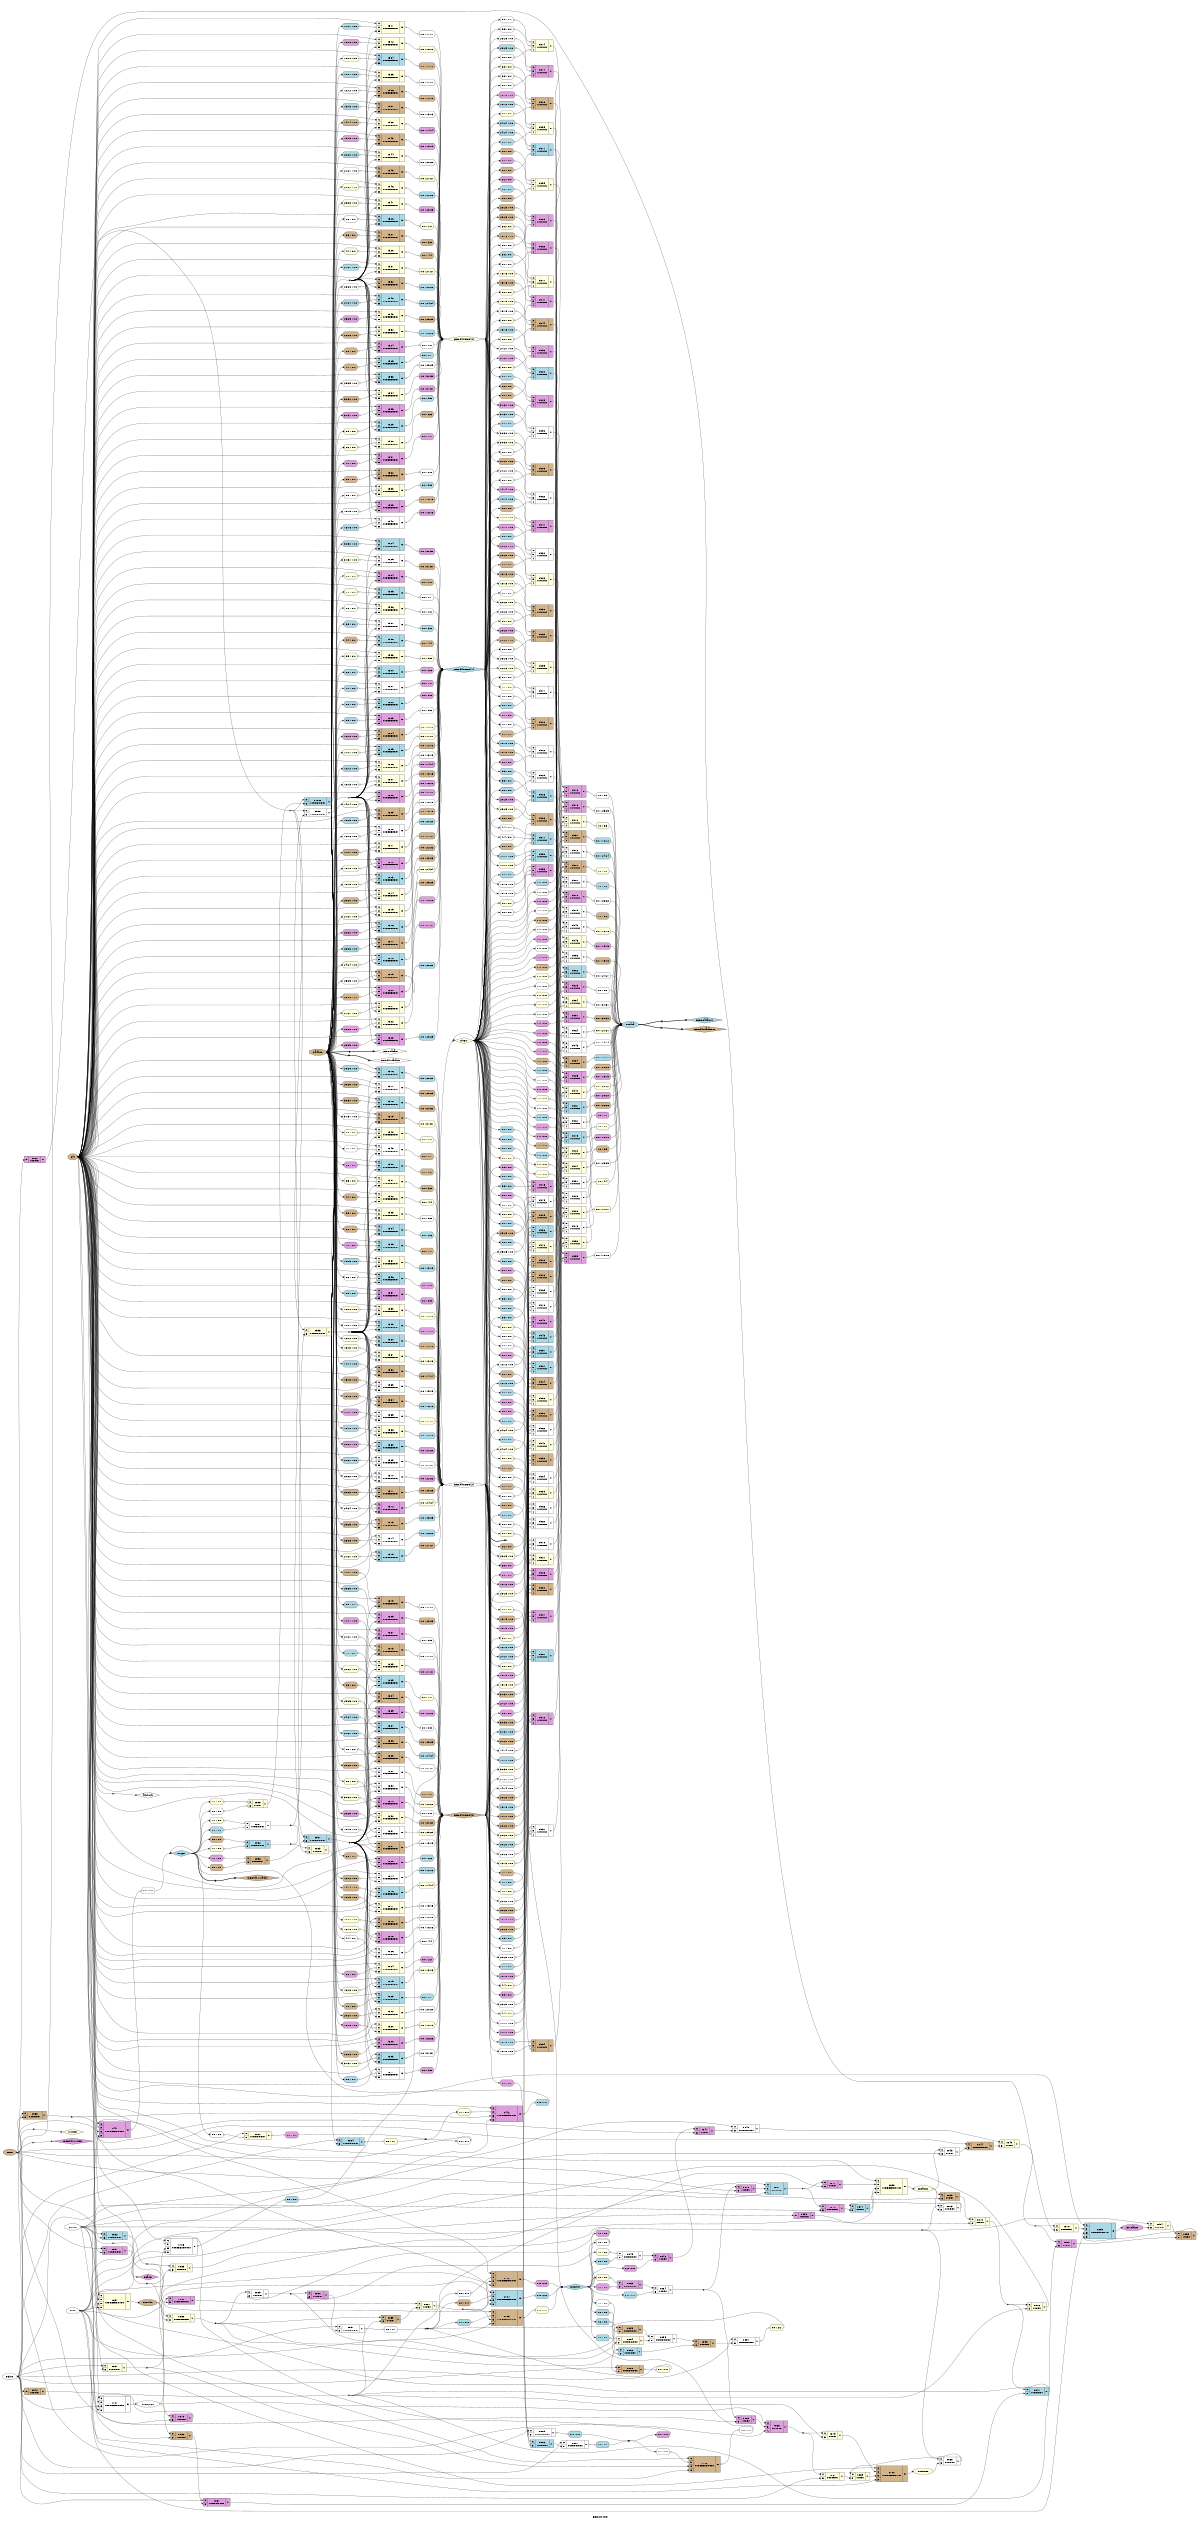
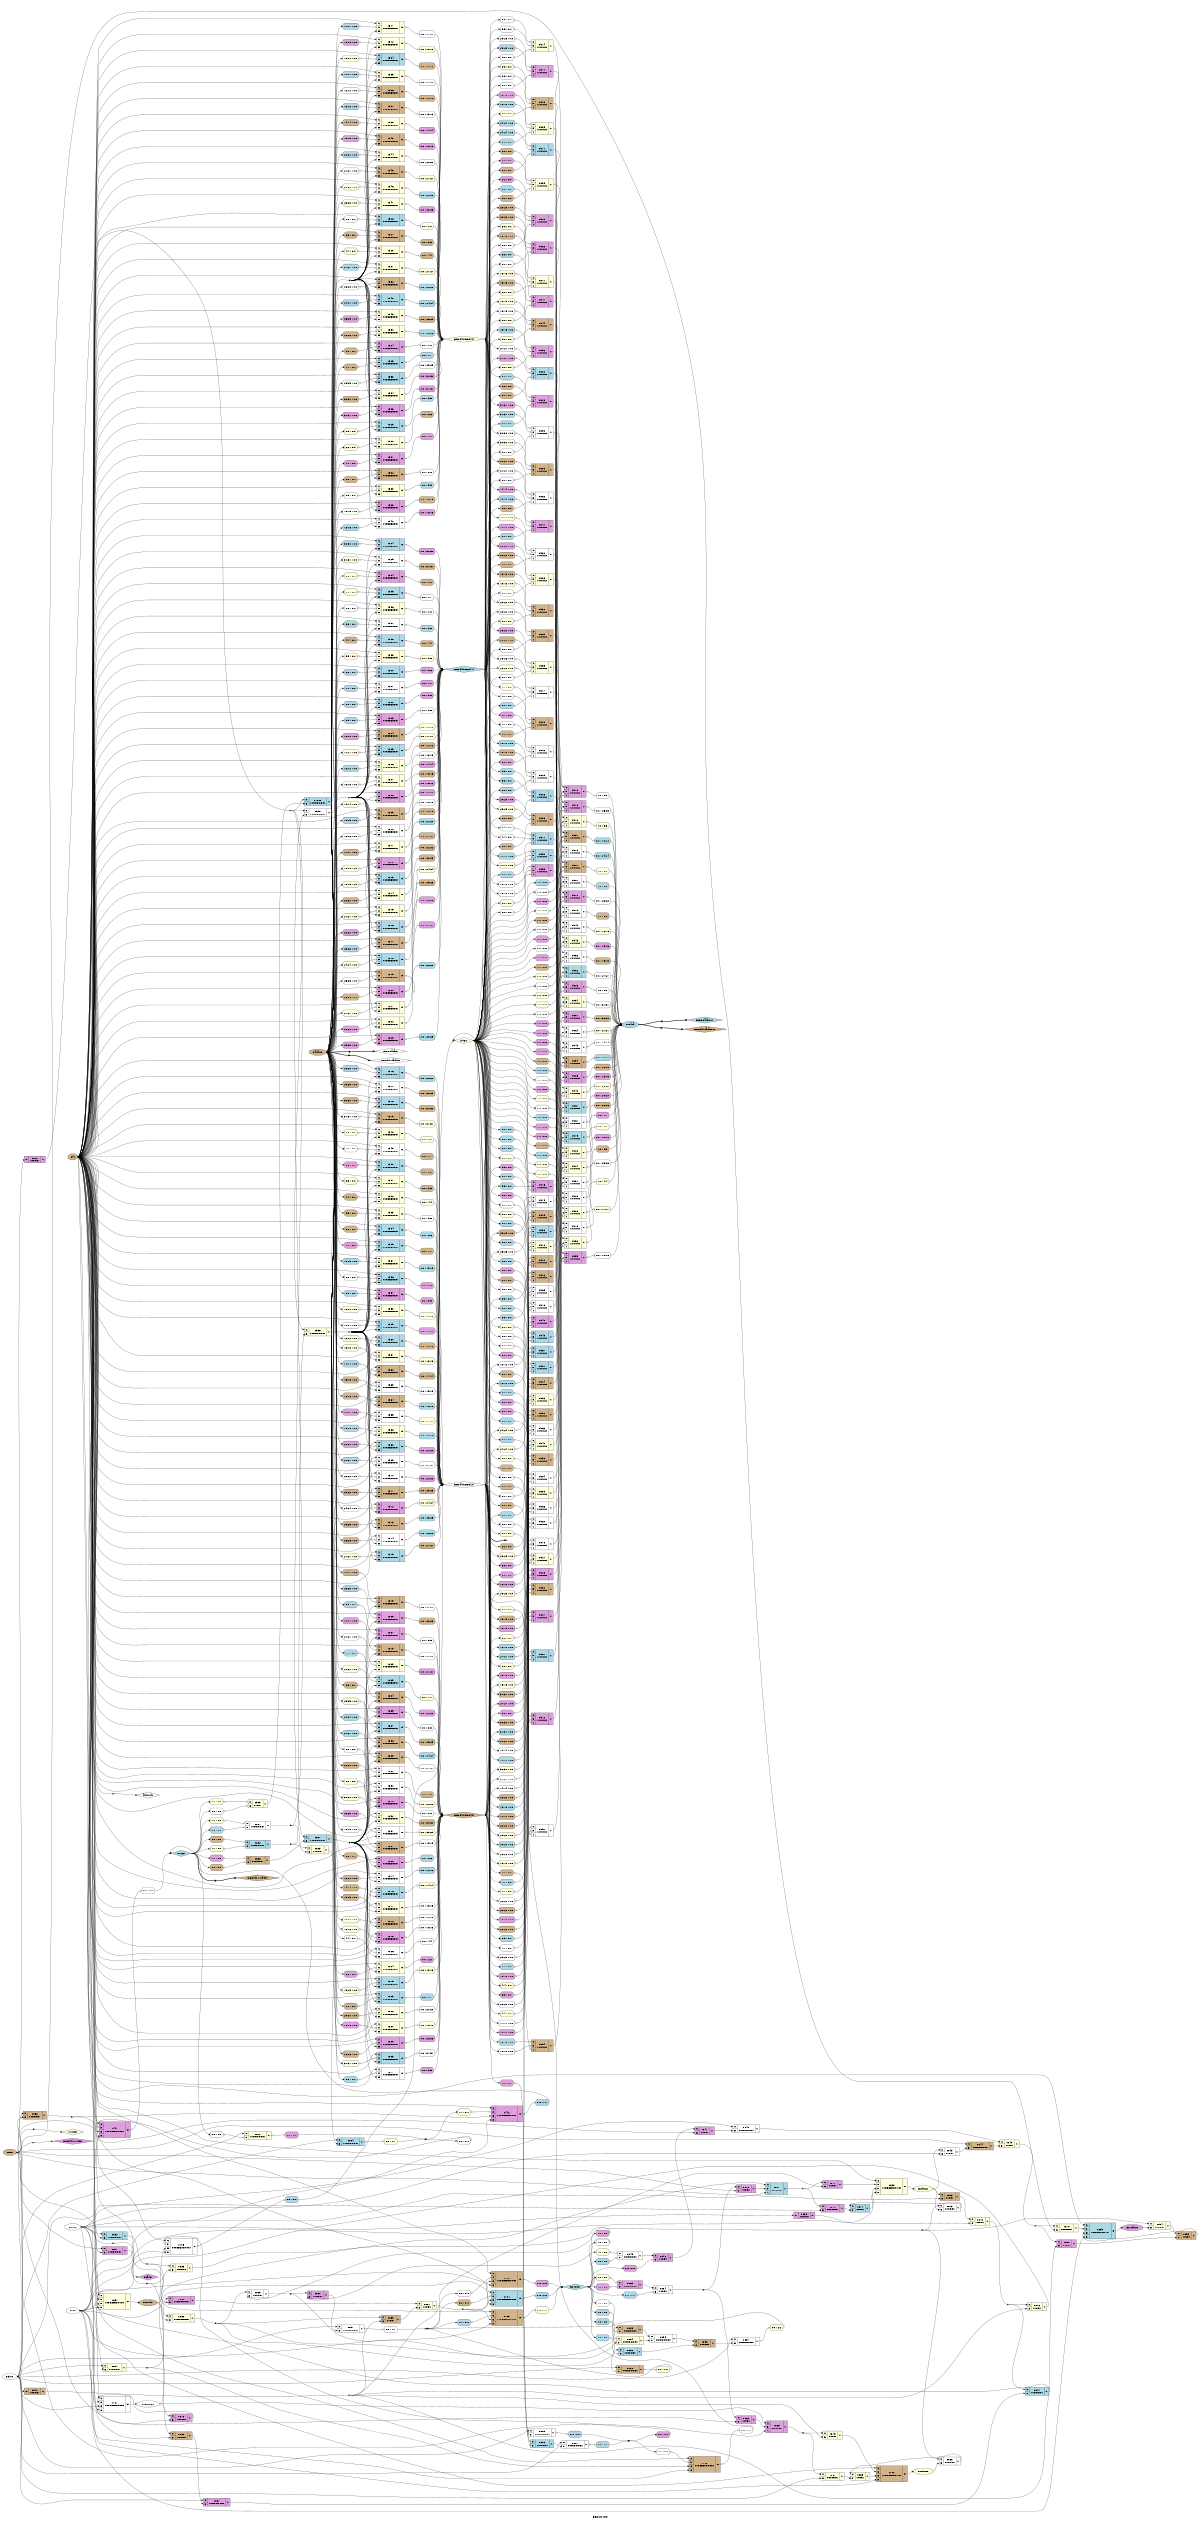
node "memblk": label "memblk" -> "fcounter"
